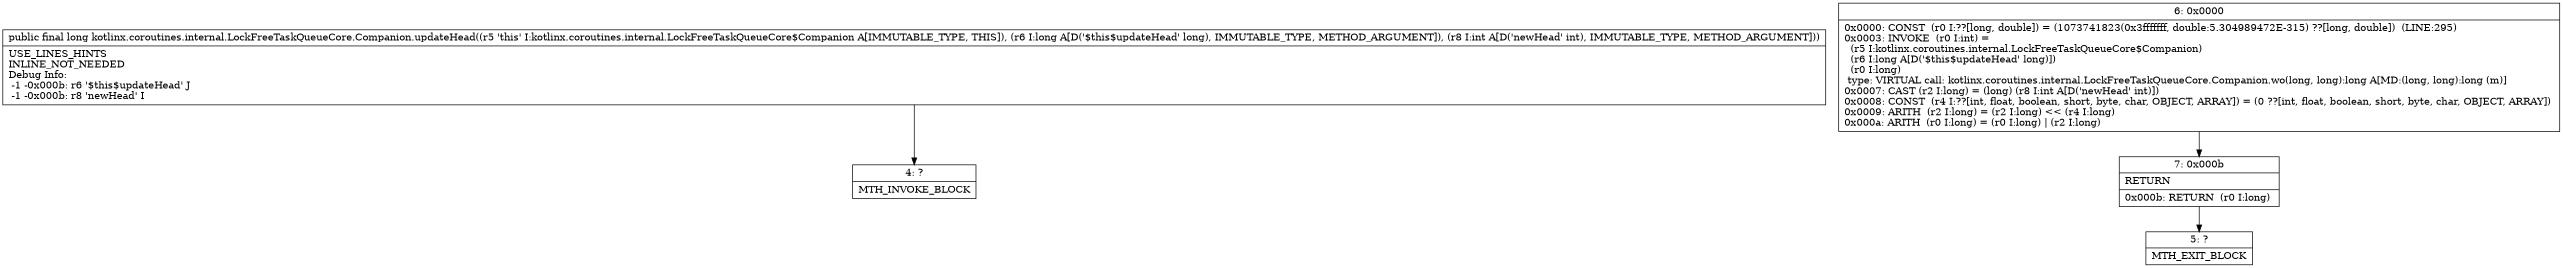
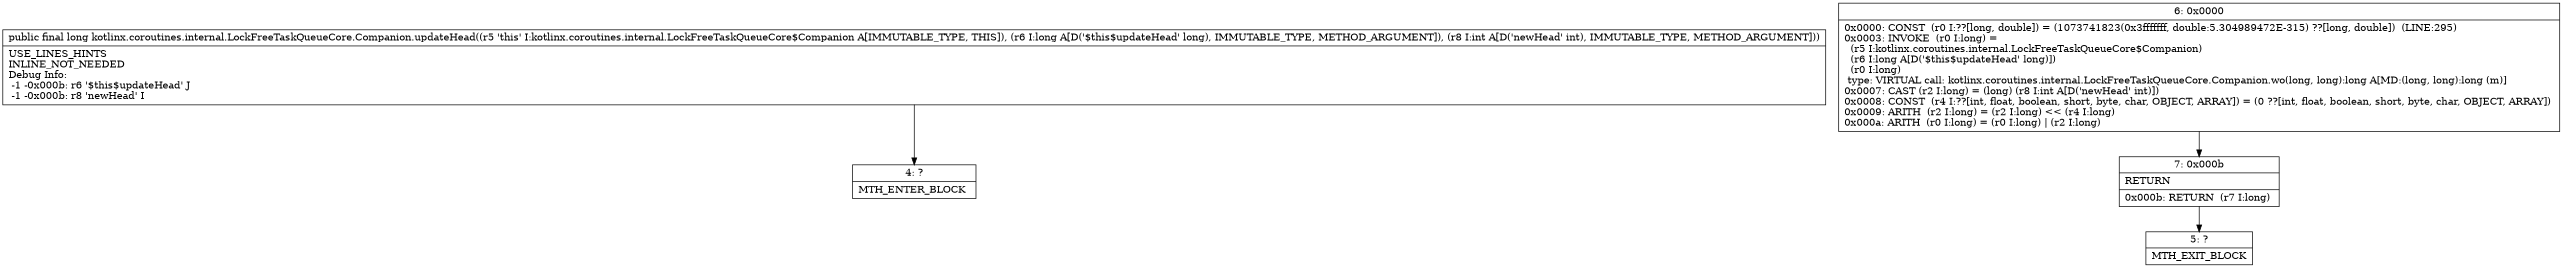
node "6: 0x0000": text "0x0003: INVOKE  (r0 I:int) =" -> "0x0003: INVOKE  (r0 I:long) ="
node "4: ?": text "MTH_INVOKE_BLOCK" -> "MTH_ENTER_BLOCK"
node "7: 0x000b": text "0x000b: RETURN  (r0 I:long)" -> "0x000b: RETURN  (r7 I:long)"
